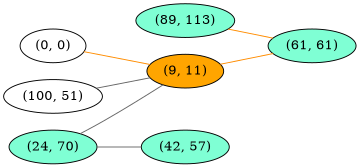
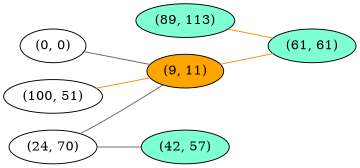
edge "(0, 0)" -- "(9, 11)": color darkorange -> gray40
edge "(9, 11)" -- "(100, 51)": color gray40 -> darkorange
node "(24, 70)": fillcolor aquamarine -> white
